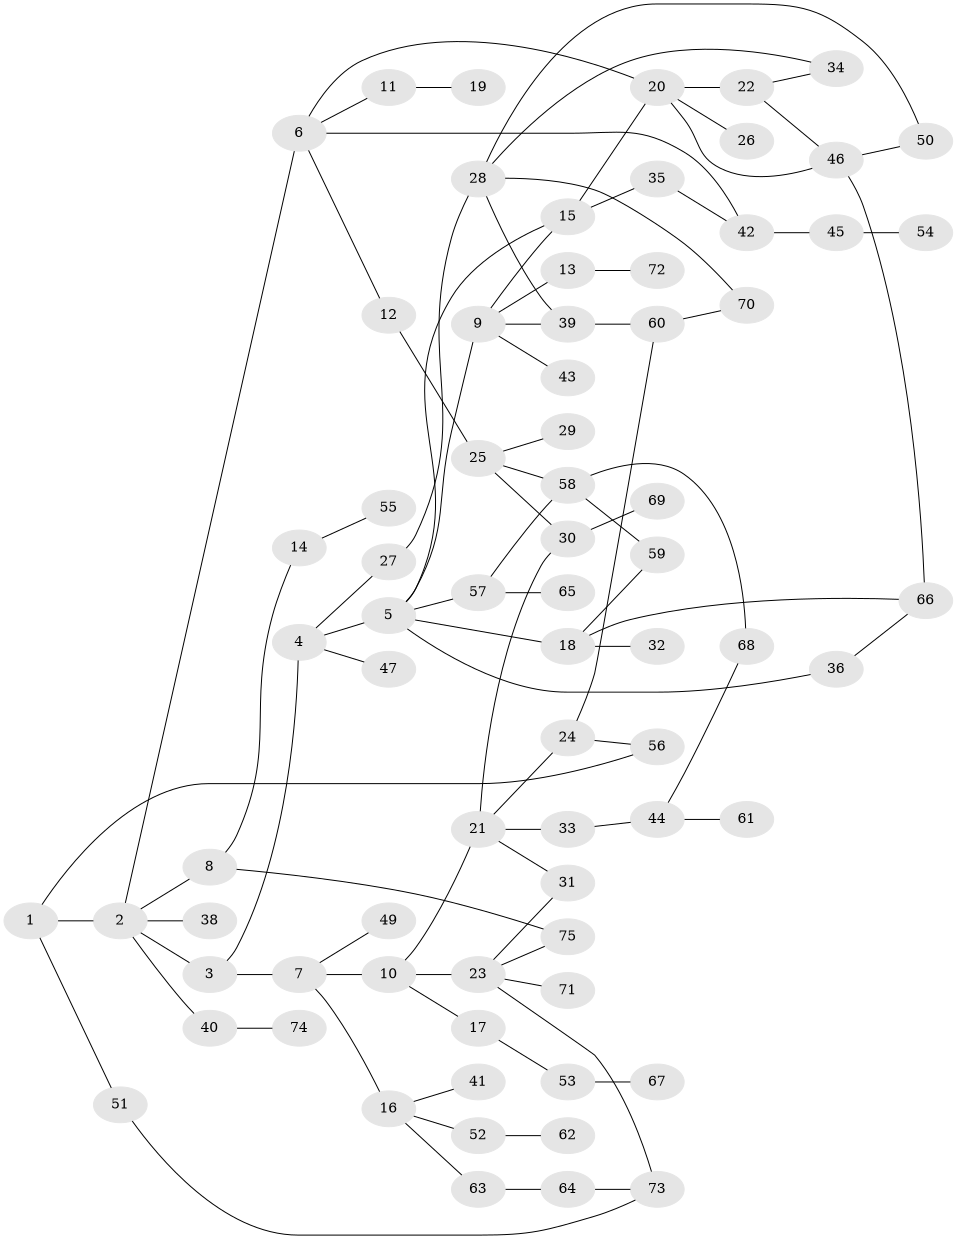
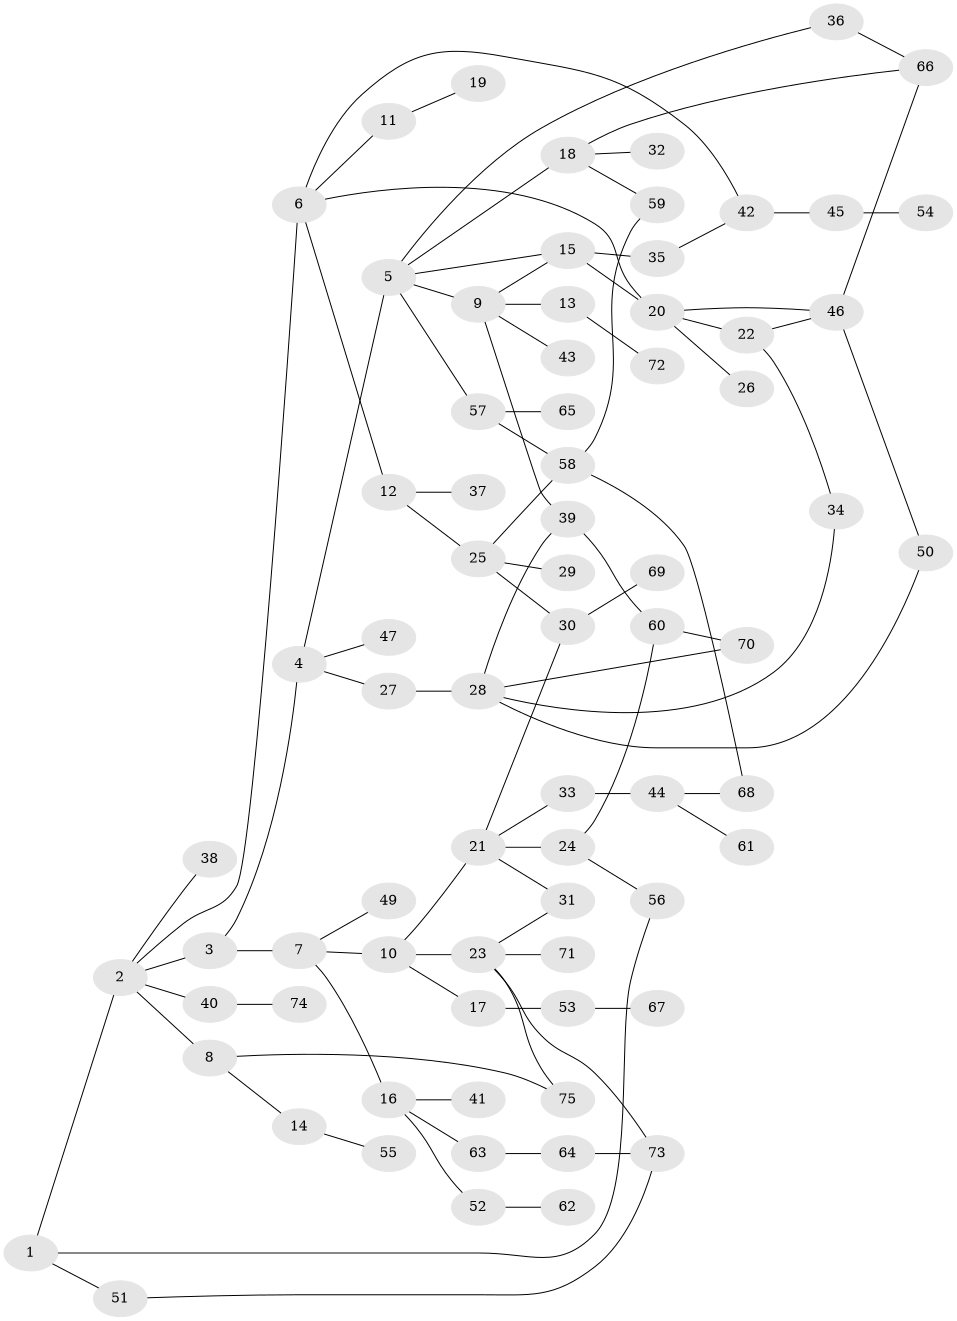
node "37": added
